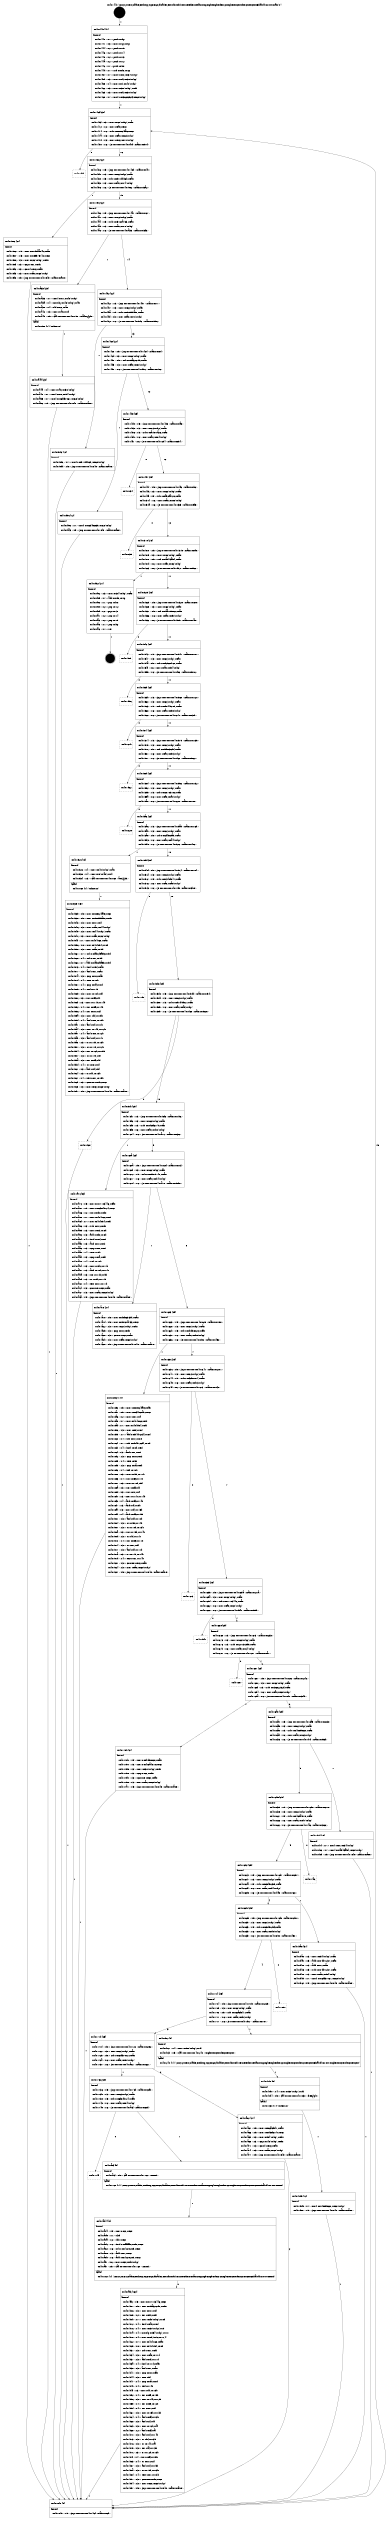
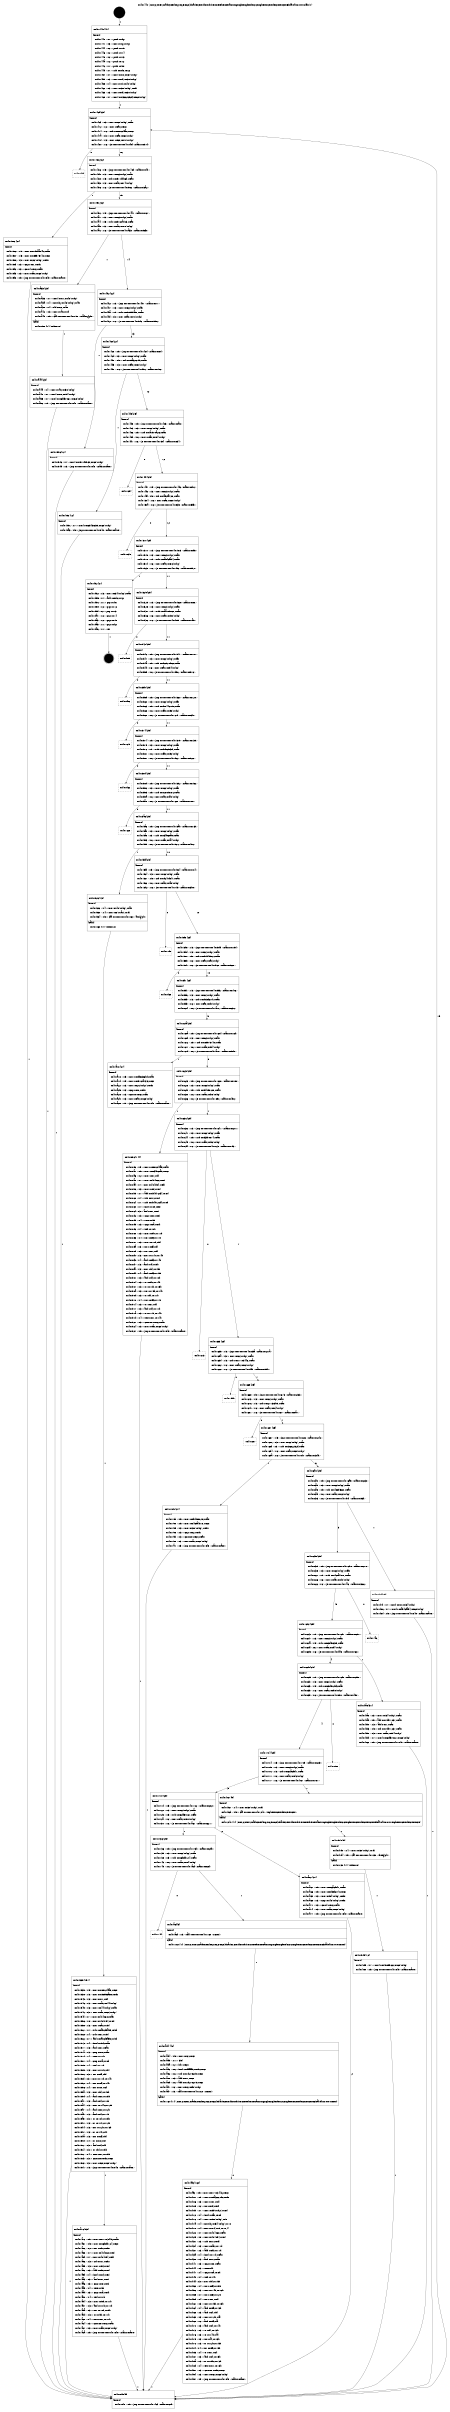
edge "0x4015f1 [25]" -> "0x401a7c [83]": now "0x401939 [157]" -> "0x401a7c [83]"
edge "0x401d6e" -> "0x401e4e [5]": now "0x401939 [157]" -> "0x401e4e [5]"
